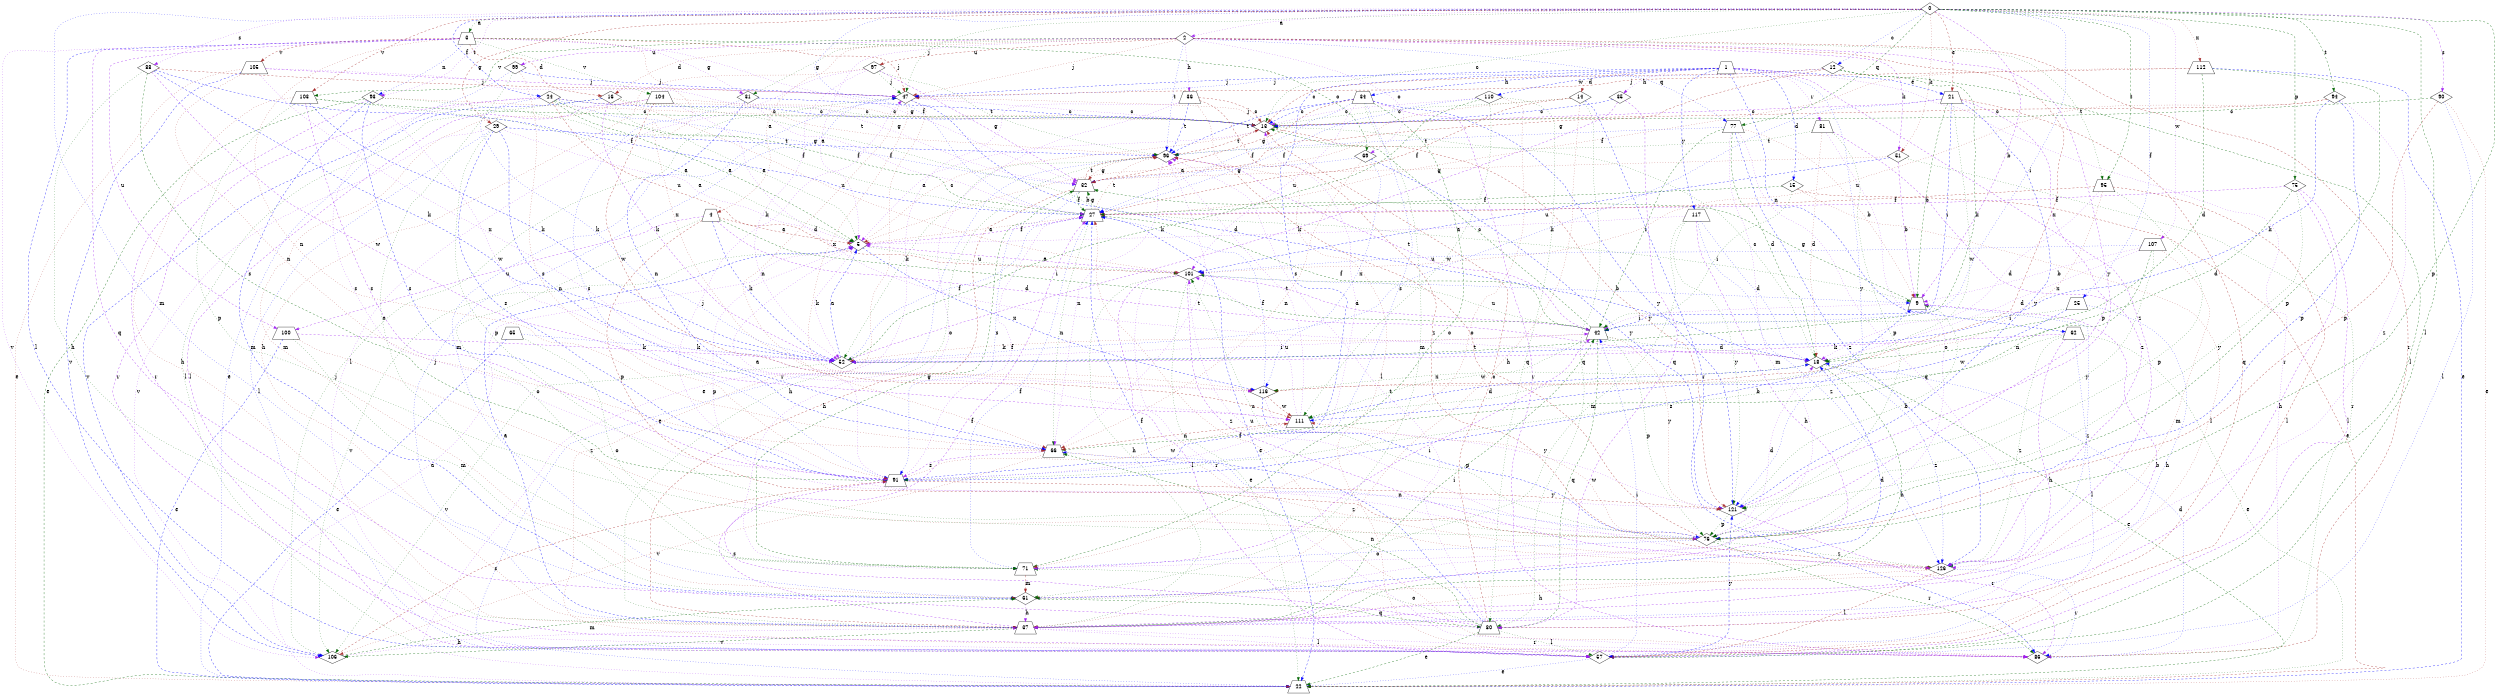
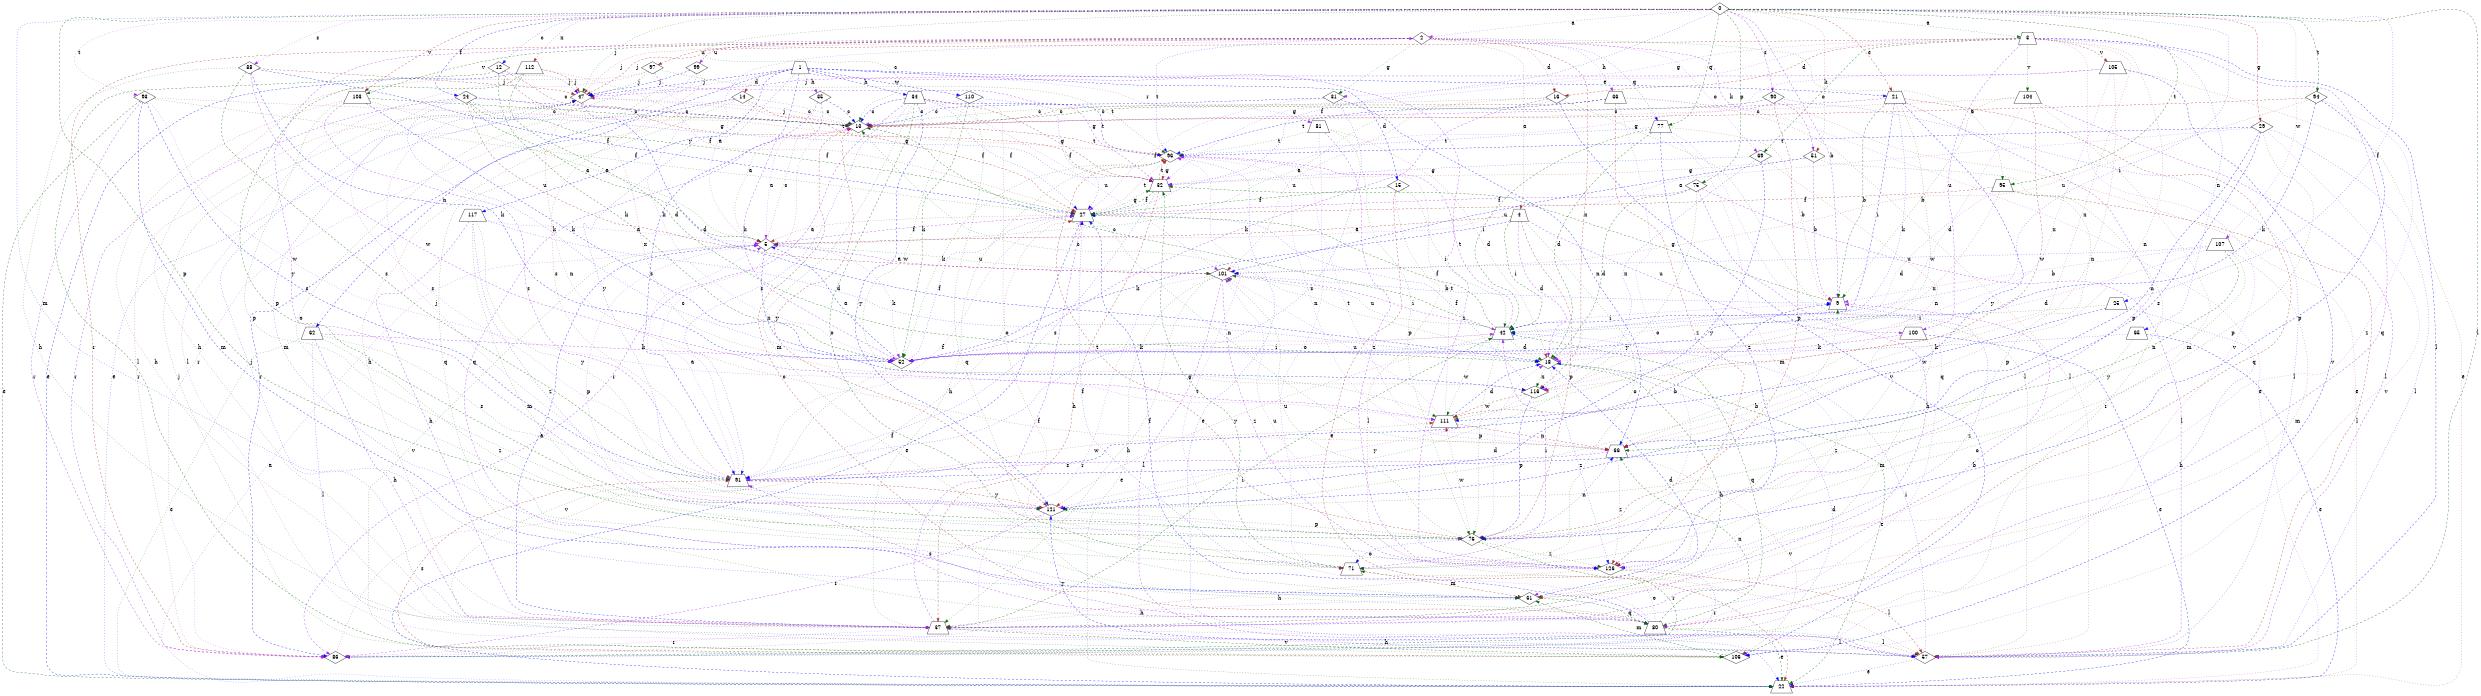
edge "2" -> "121": reversed
edge "3" -> "93": now "3" -> "65"
